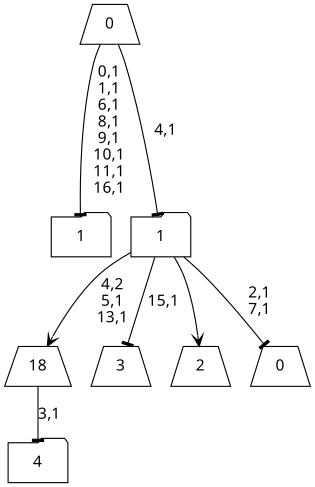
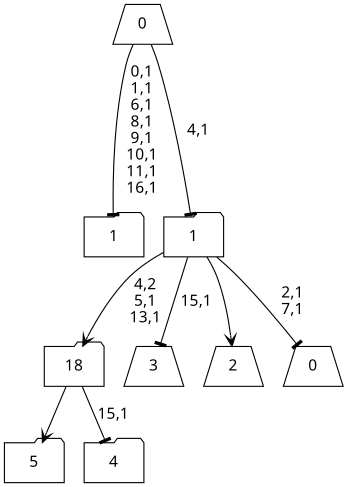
node "18": shape trapezium -> folder
edge "18" -> "4": label "3,1" -> "15,1"
node "5": added
